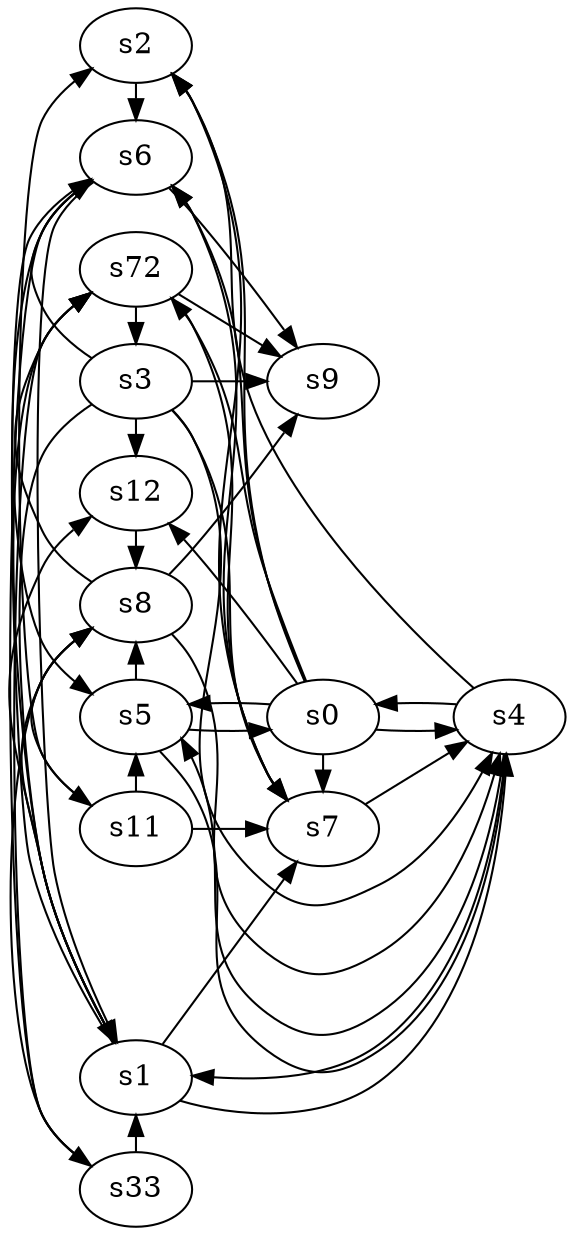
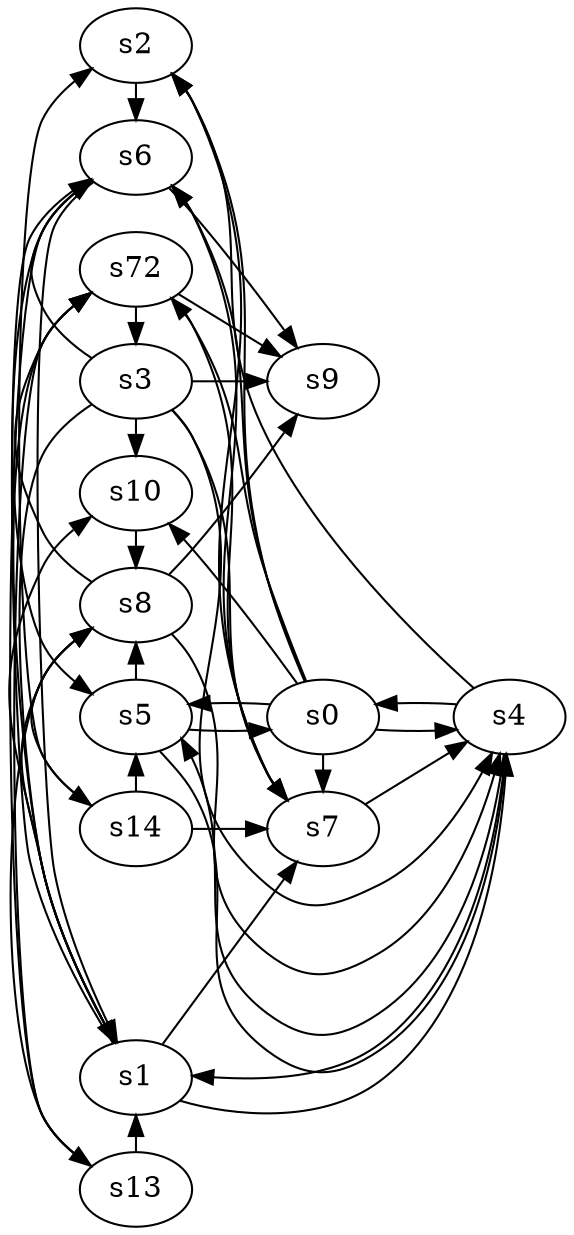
node "s12": label "s12" -> "s10"
node "s11": label "s11" -> "s14"
node "s33": label "s33" -> "s13"
